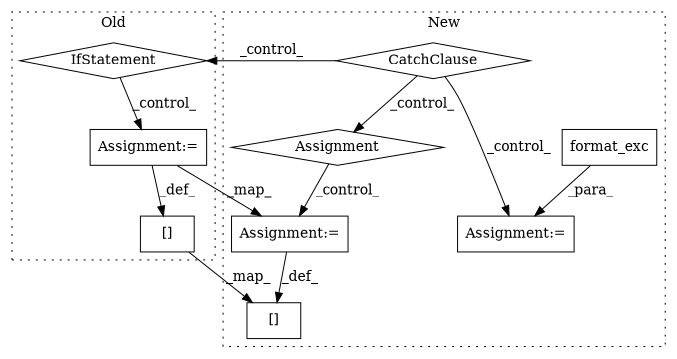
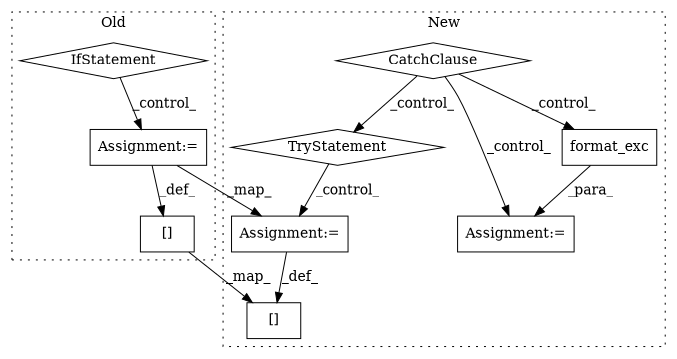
edge "CatchClause" -> "IfStatement": now "CatchClause" -> "format_exc"
node "Assignment": label "Assignment" -> "TryStatement"
